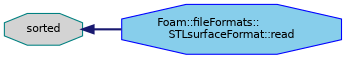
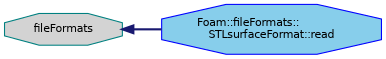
node "sorted": label "sorted" -> "fileFormats"
